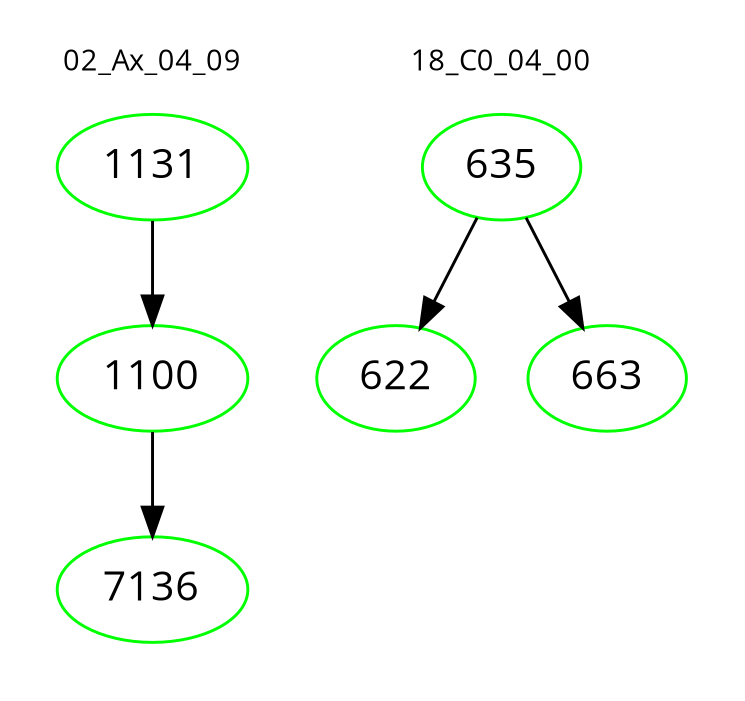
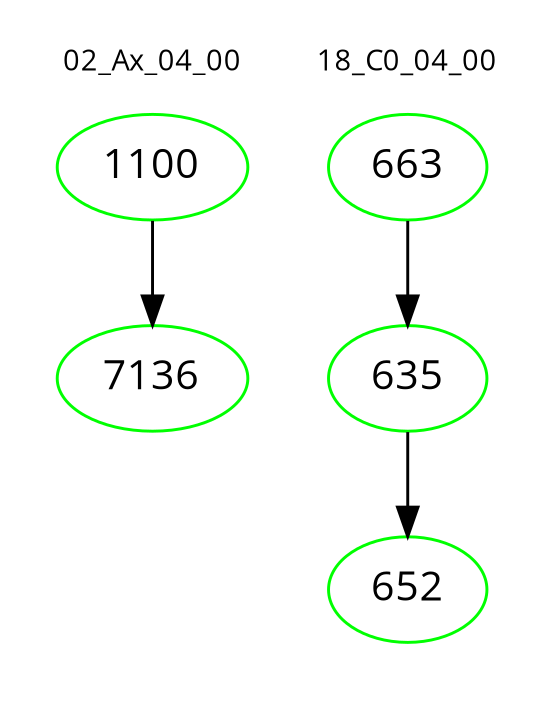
cluster "02_Ax_04_09": label "02_Ax_04_09" -> "02_Ax_04_00"
node "1131": removed
edge "635" -> "663": reversed
node "622": label "622" -> "652"
